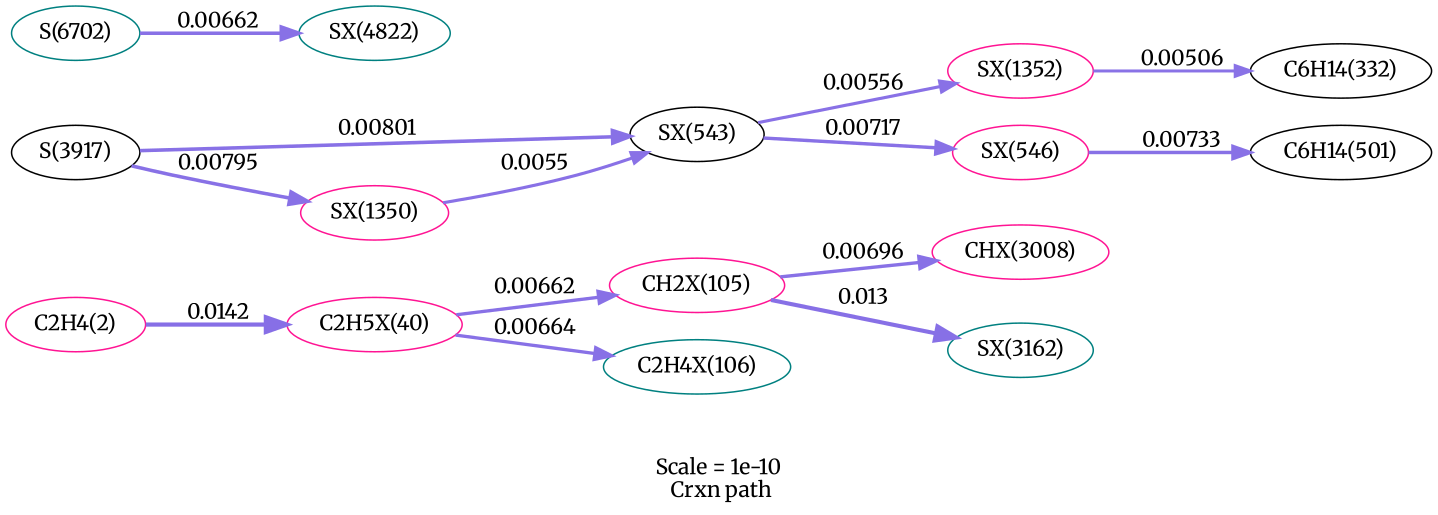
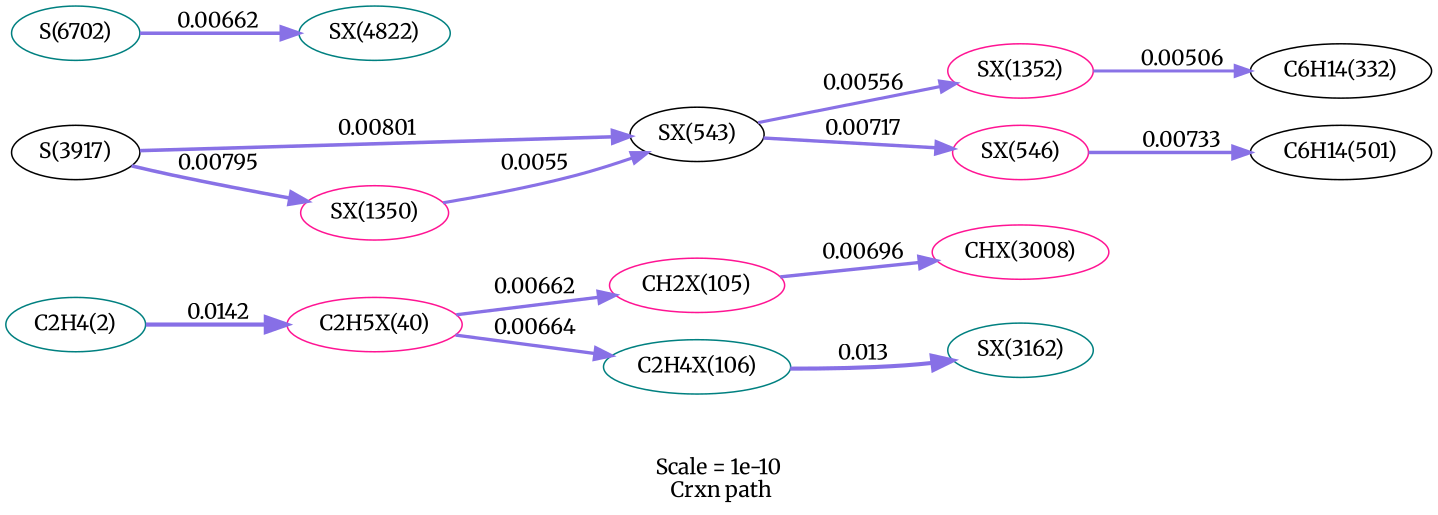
edge "CH2X(105)" -> "SX(3162)": now "C2H4X(106)" -> "SX(3162)"
node "C2H4(2)": color deeppink -> teal
